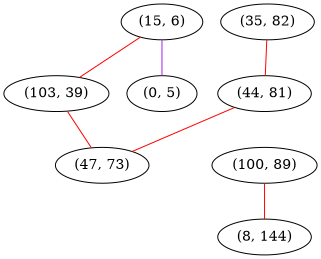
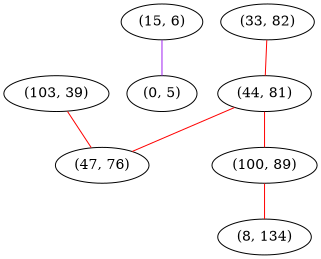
node "(35, 82)": label "(35, 82)" -> "(33, 82)"
edge "(15, 6)" -- "(103, 39)": removed
edge "(44, 81)" -- "(100, 89)": added
node "(47, 73)": label "(47, 73)" -> "(47, 76)"
node "(8, 144)": label "(8, 144)" -> "(8, 134)"
